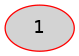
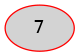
node "1": label "1" -> "7"
